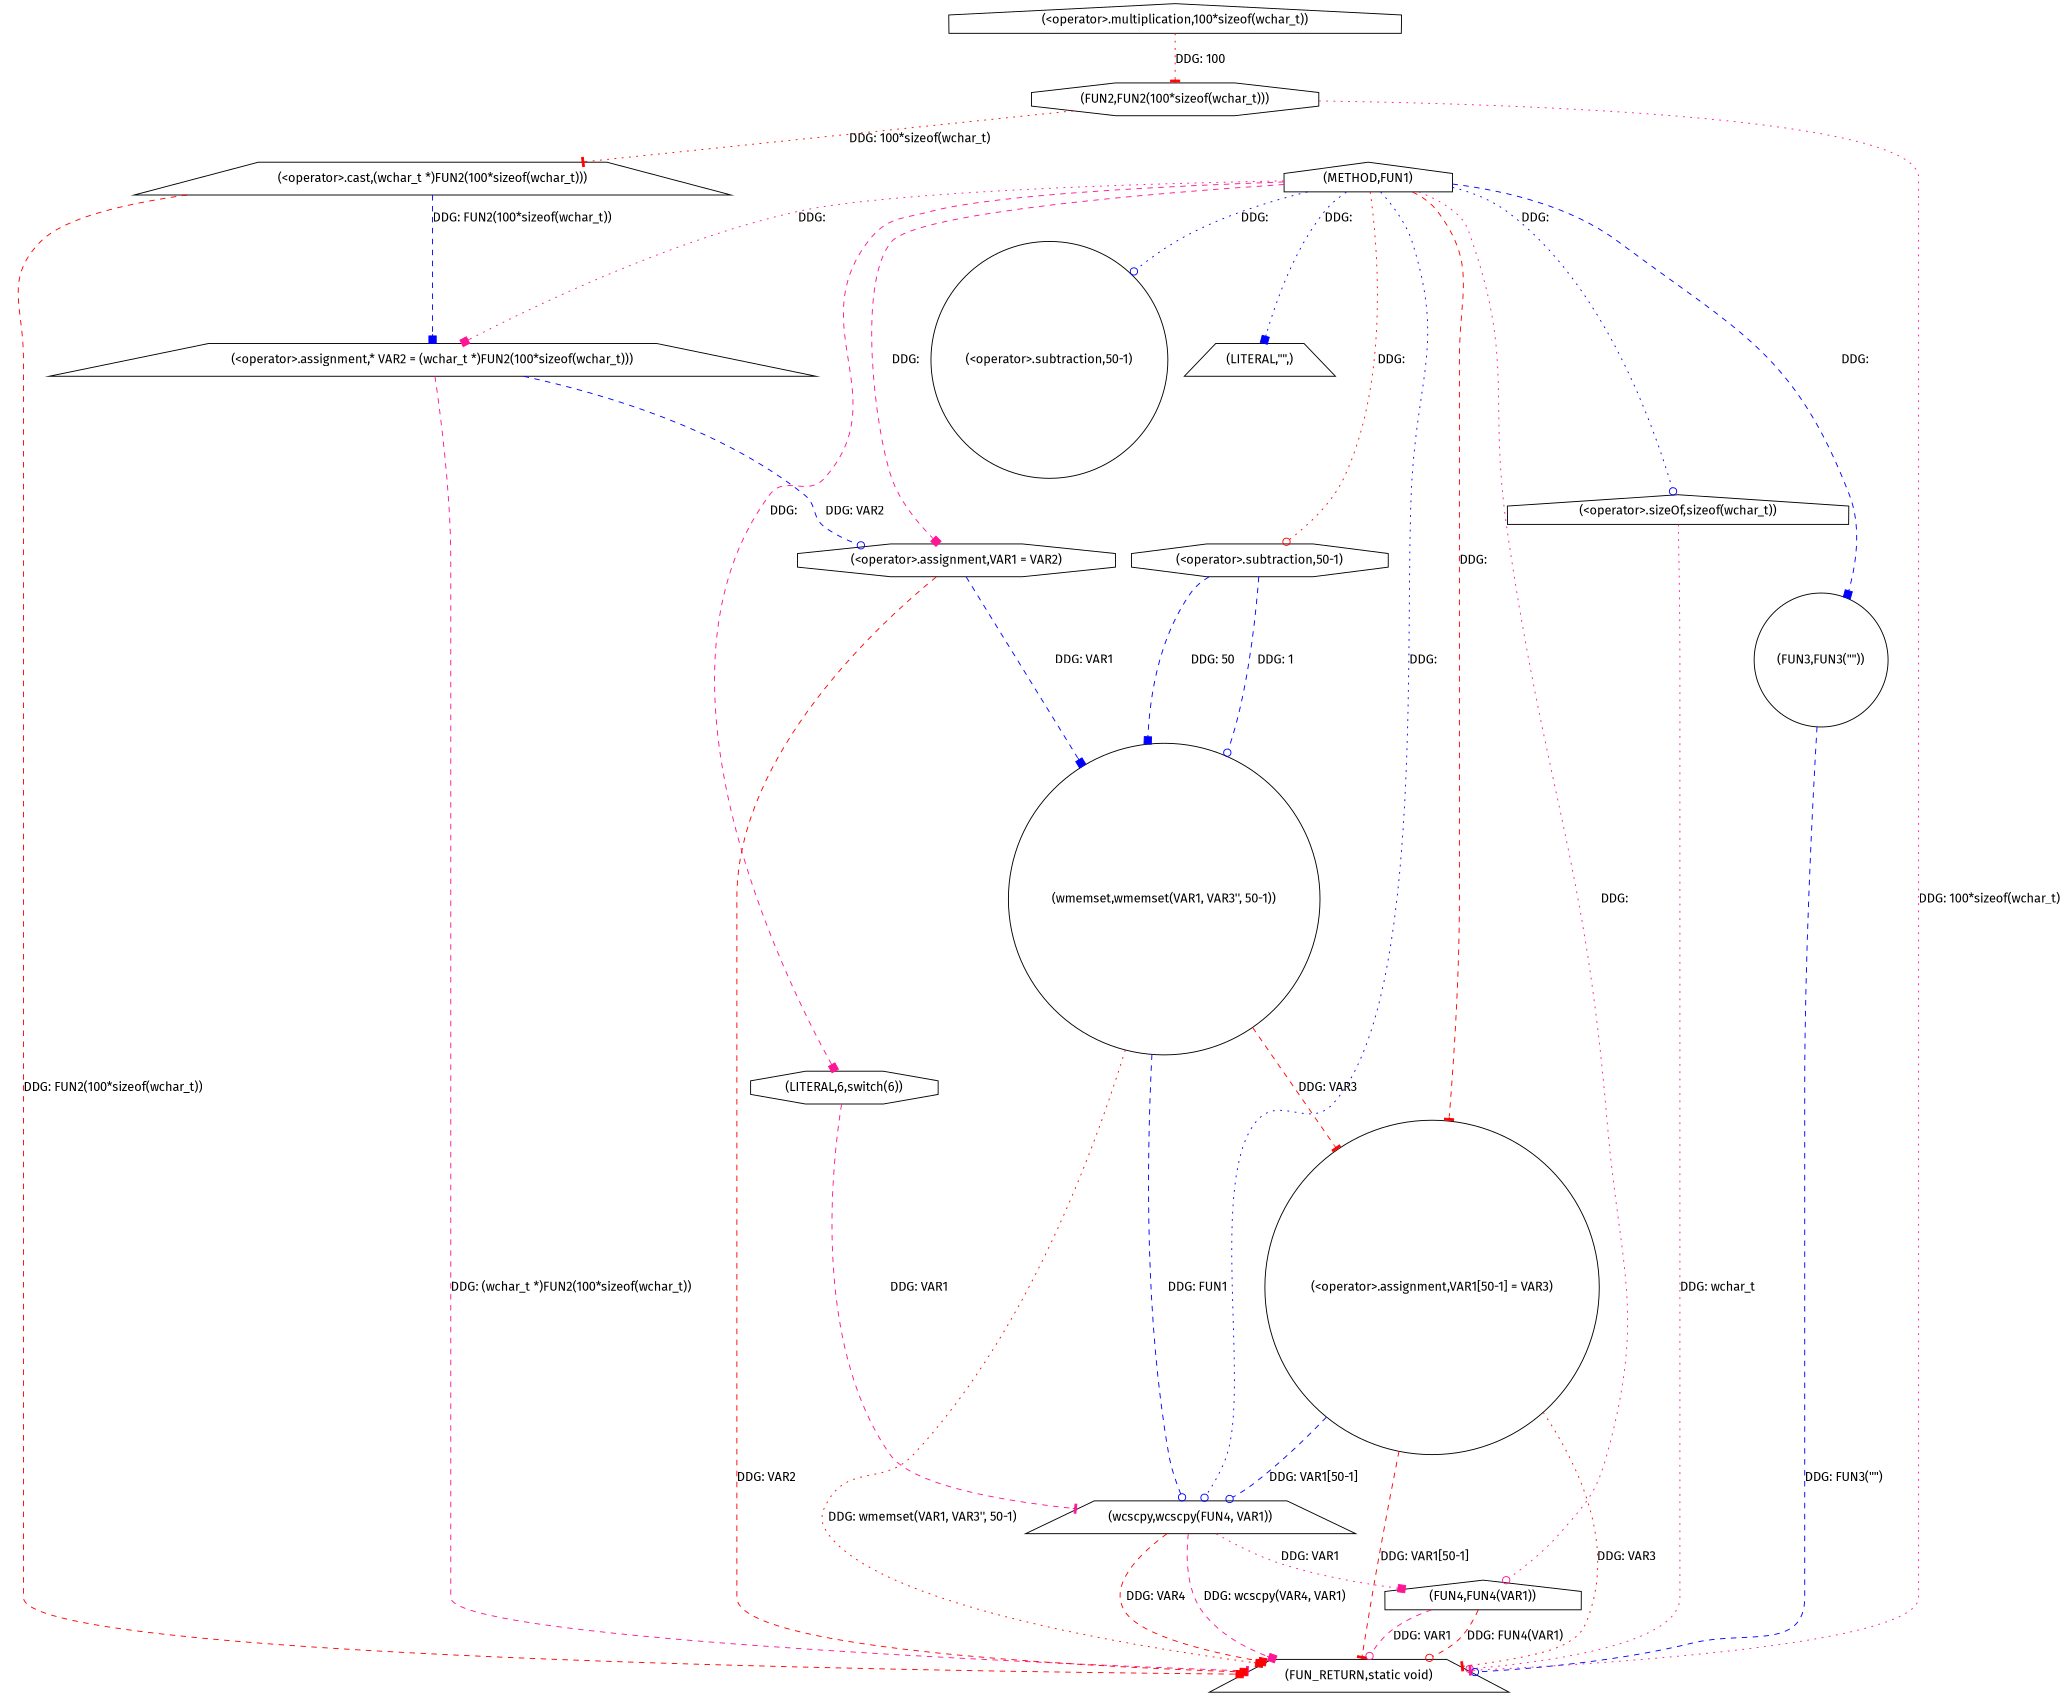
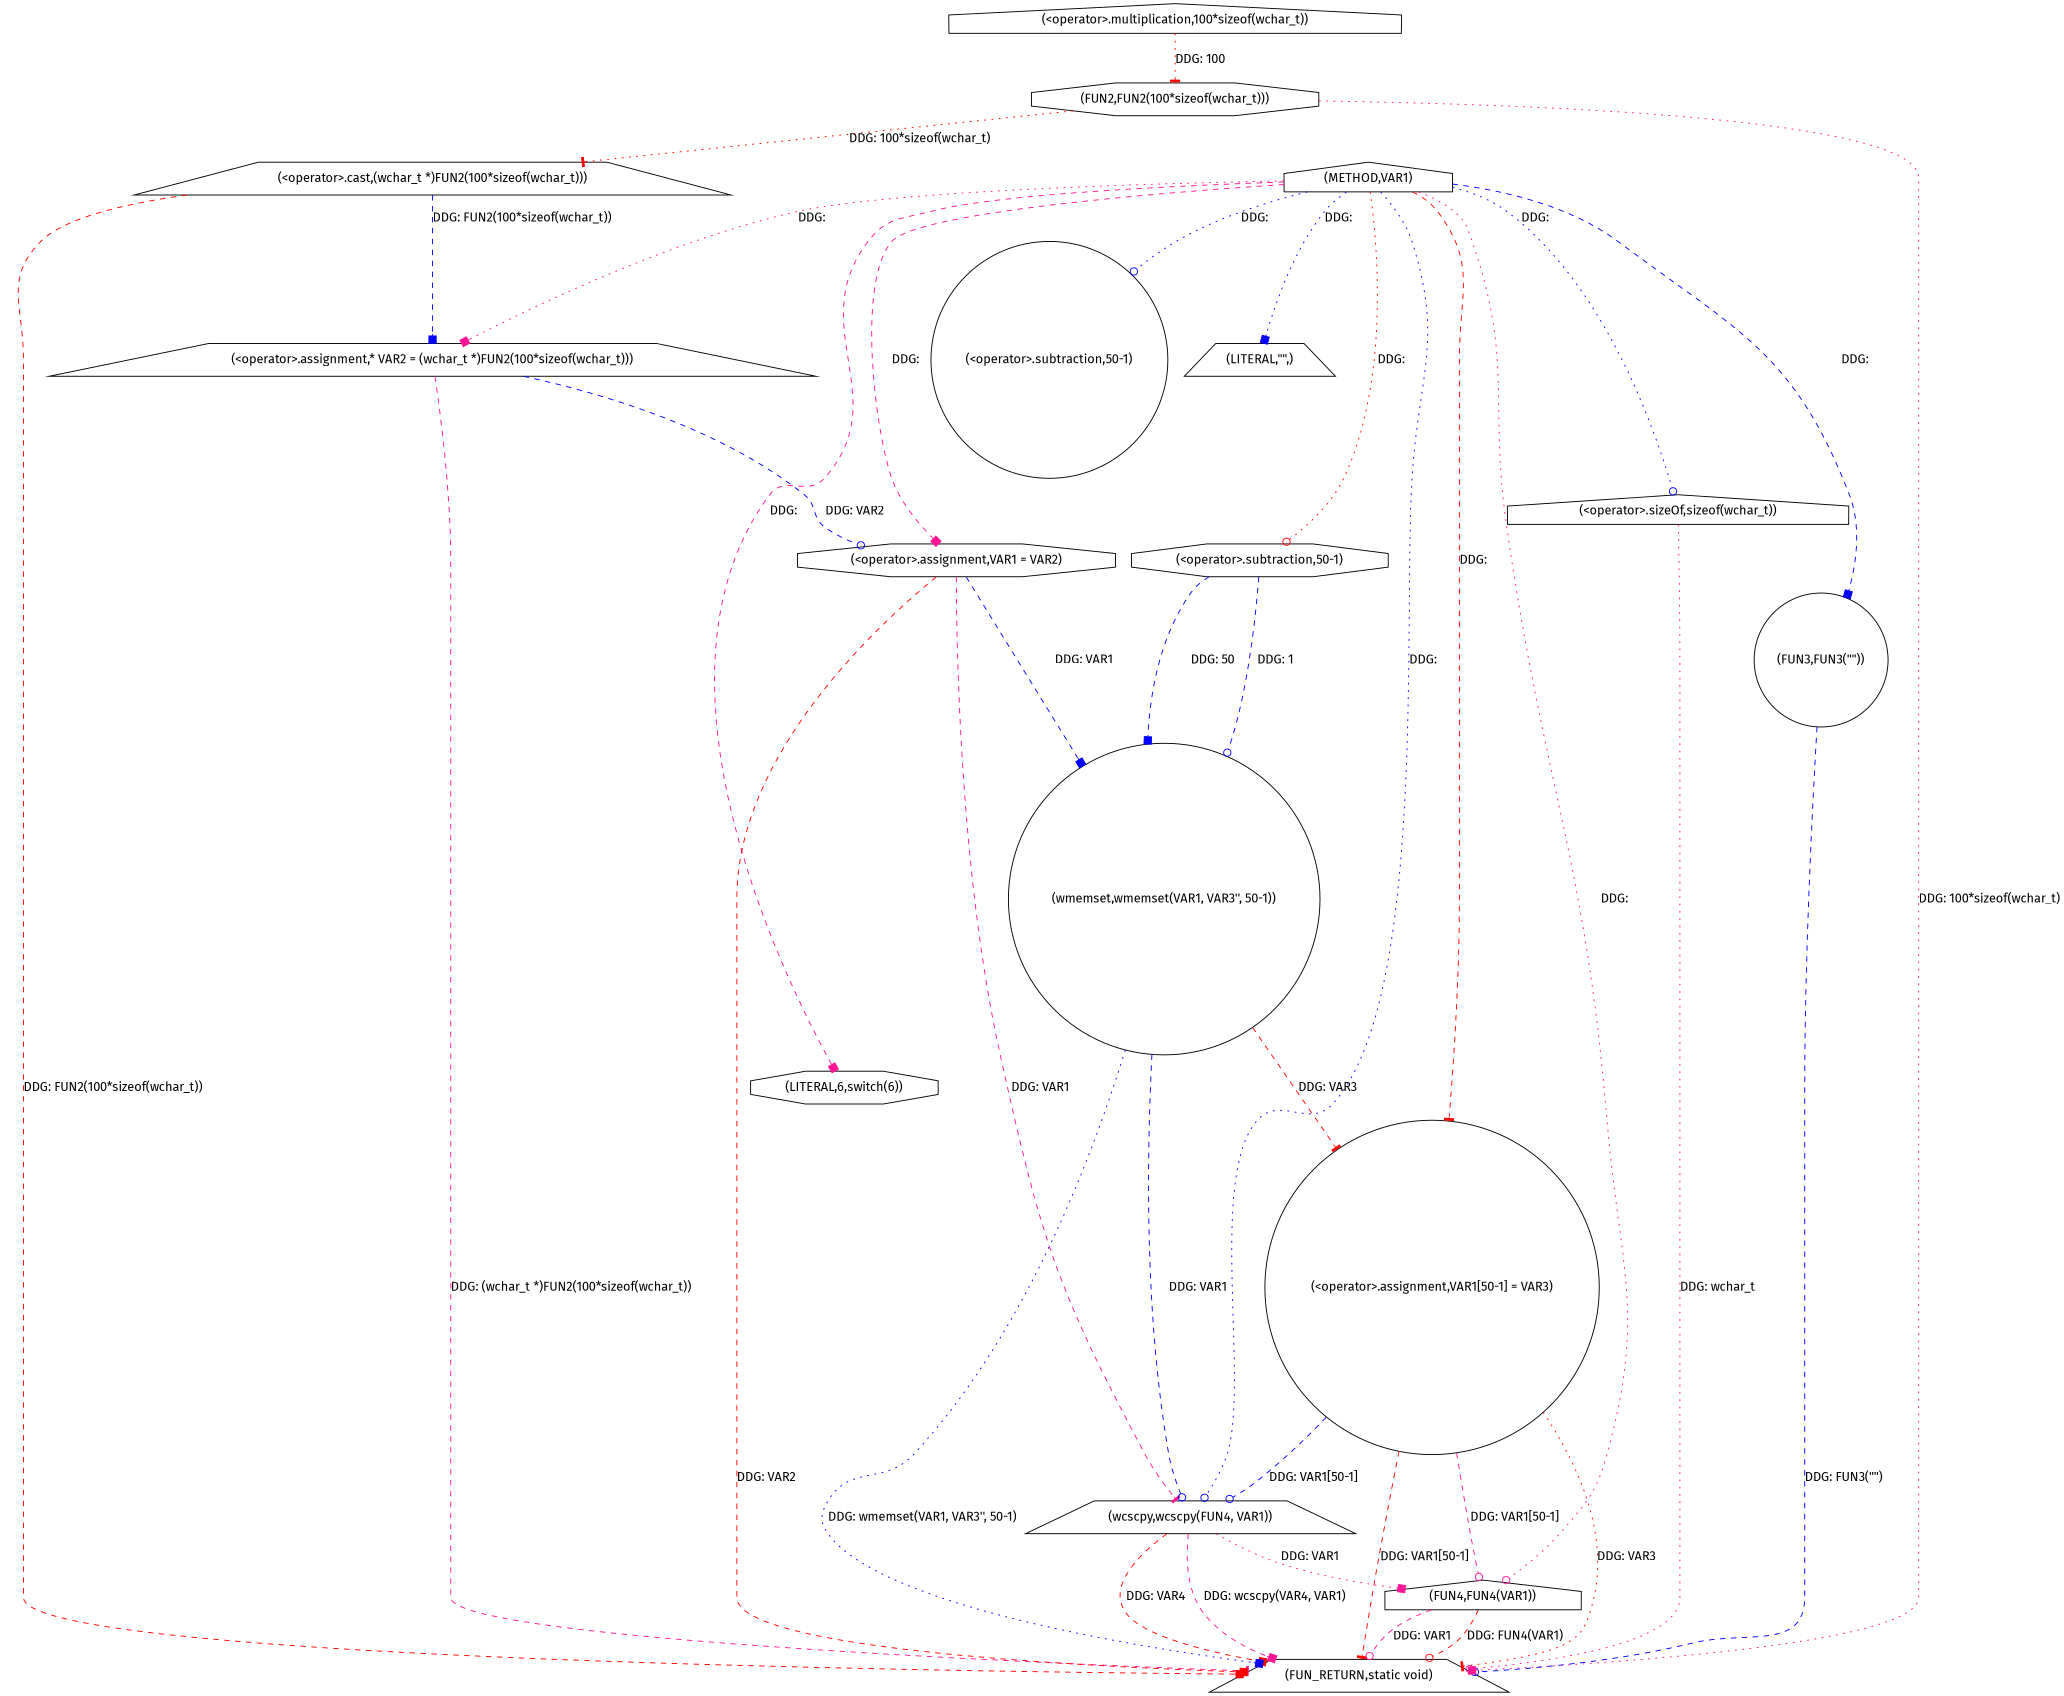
node "(METHOD,FUN1)": label "(METHOD,FUN1)" -> "(METHOD,VAR1)"
edge "(FUN2,FUN2(100*sizeof(wchar_t)))" -> "(FUN_RETURN,static void)": arrowhead tee -> box
edge "(wmemset,wmemset(VAR1, VAR3'', 50-1))" -> "(wcscpy,wcscpy(FUN4, VAR1))": label "DDG: FUN1" -> "DDG: VAR1"
edge "(LITERAL,6,switch(6))" -> "(wcscpy,wcscpy(FUN4, VAR1))": now "(<operator>.assignment,VAR1 = VAR2)" -> "(wcscpy,wcscpy(FUN4, VAR1))"
edge "(wmemset,wmemset(VAR1, VAR3'', 50-1))" -> "(FUN_RETURN,static void)": color red -> blue
edge "(<operator>.assignment,VAR1[50-1] = VAR3)" -> "(FUN4,FUN4(VAR1))": added, label "DDG: VAR1[50-1]"
